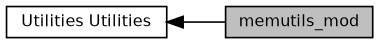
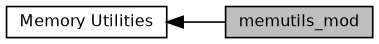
node "Utilities Utilities": label "Utilities Utilities" -> "Memory Utilities"
